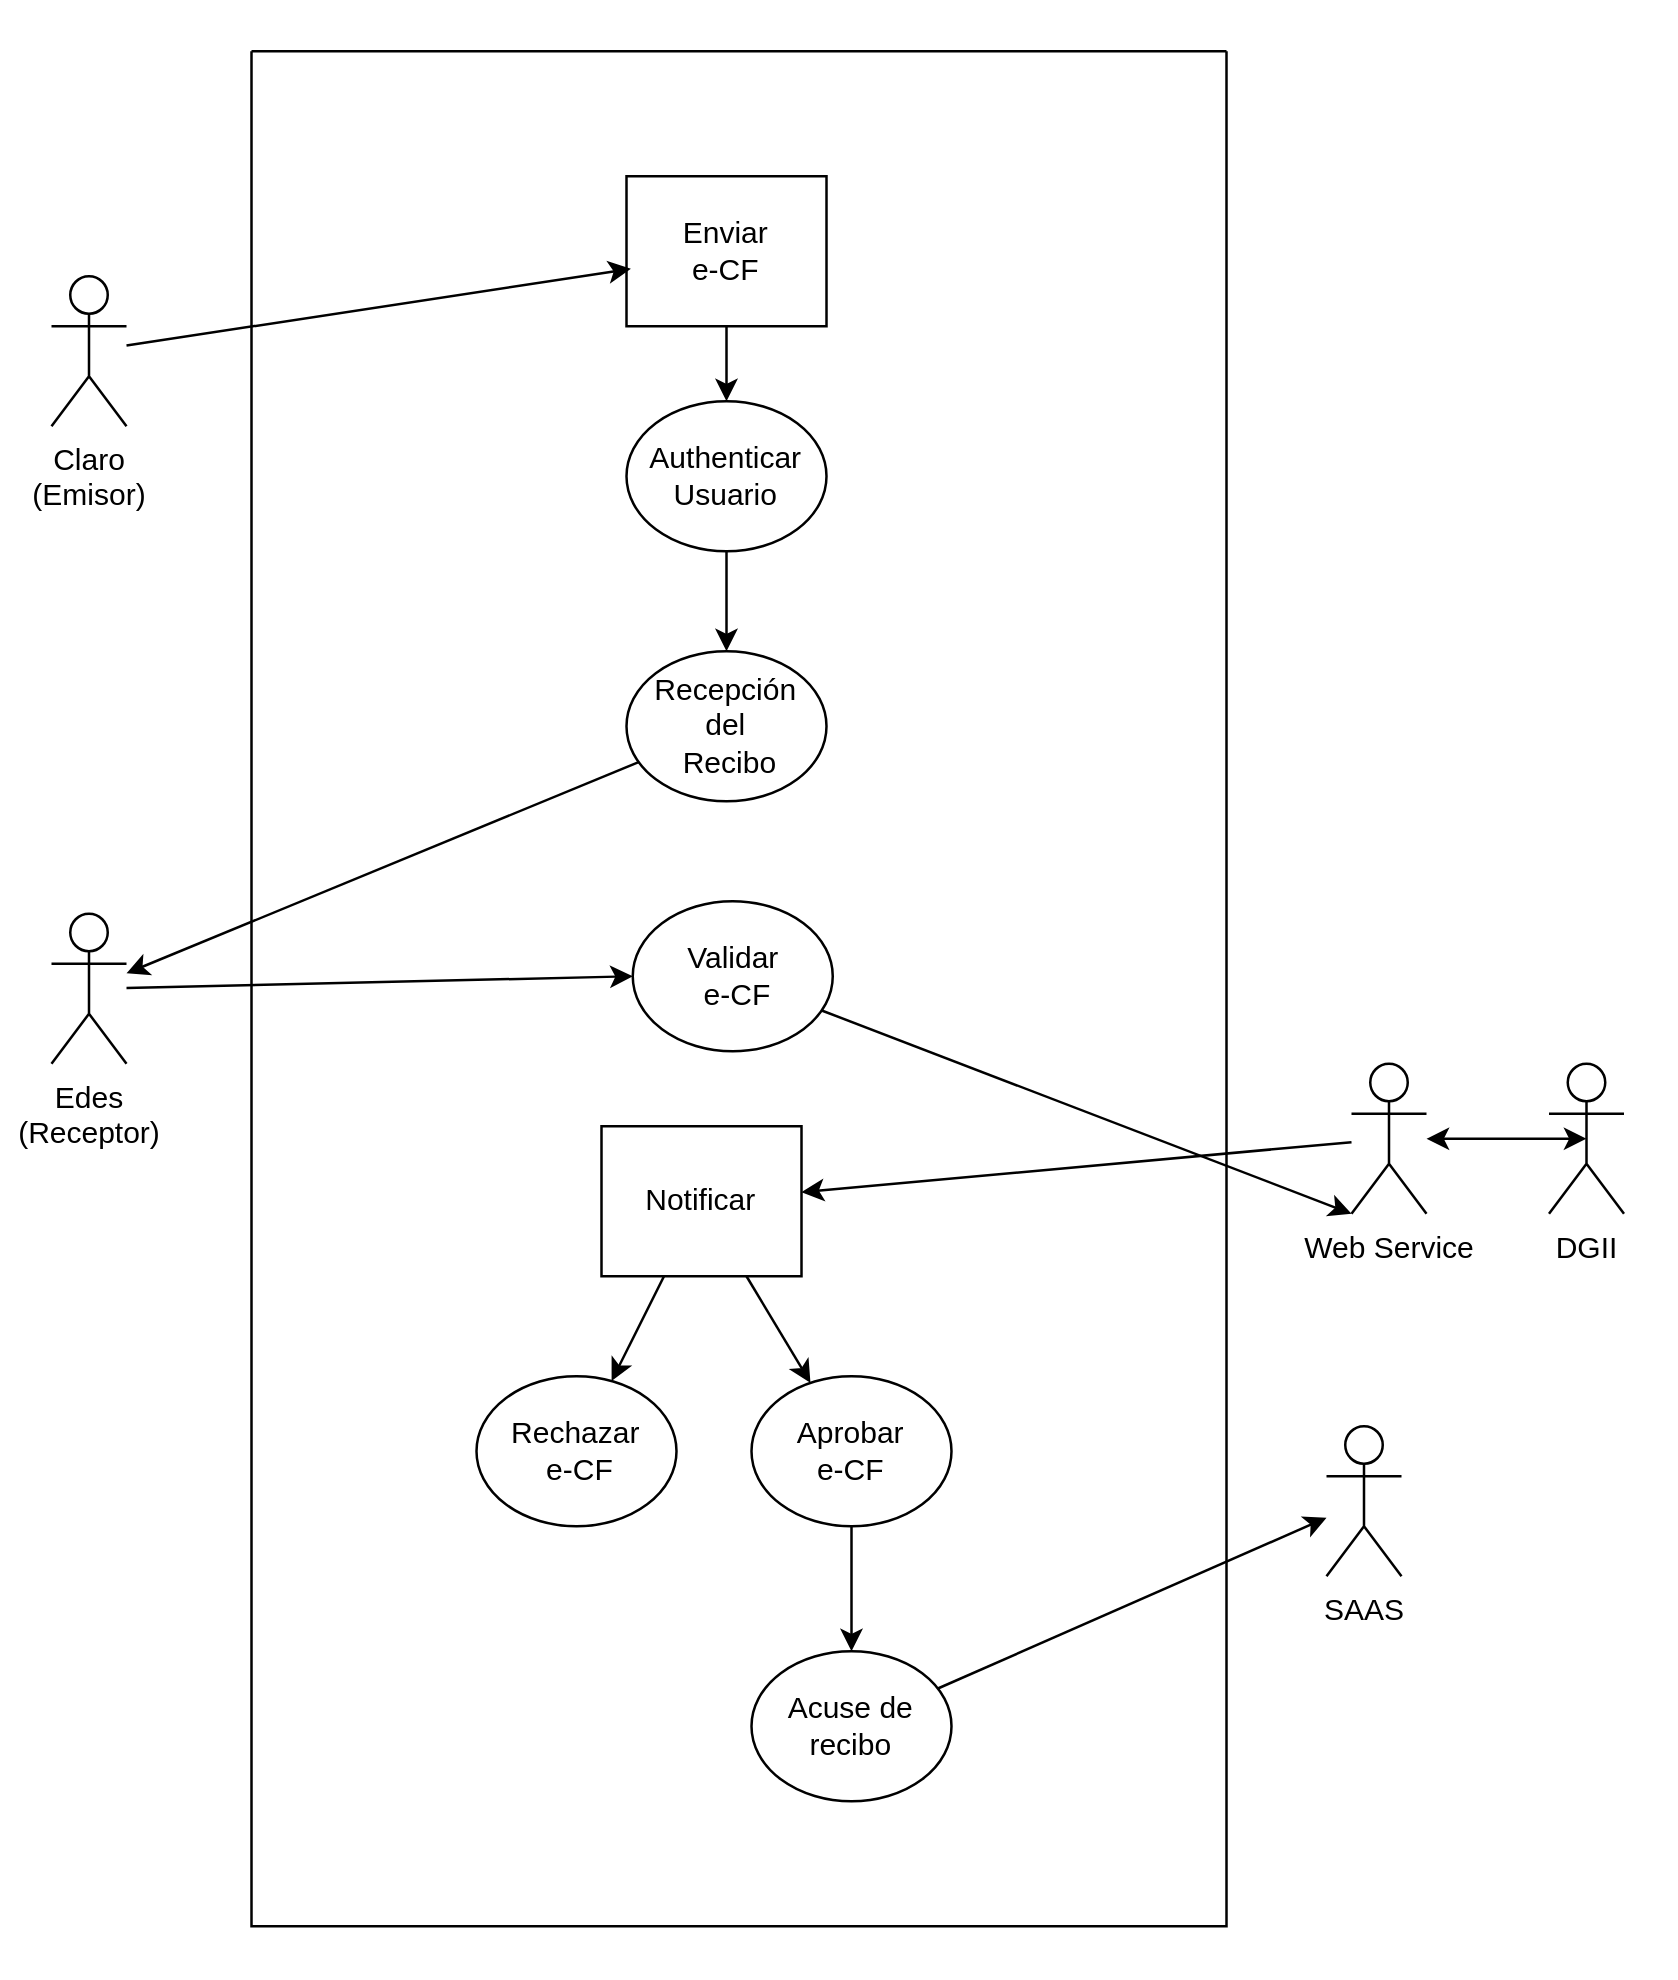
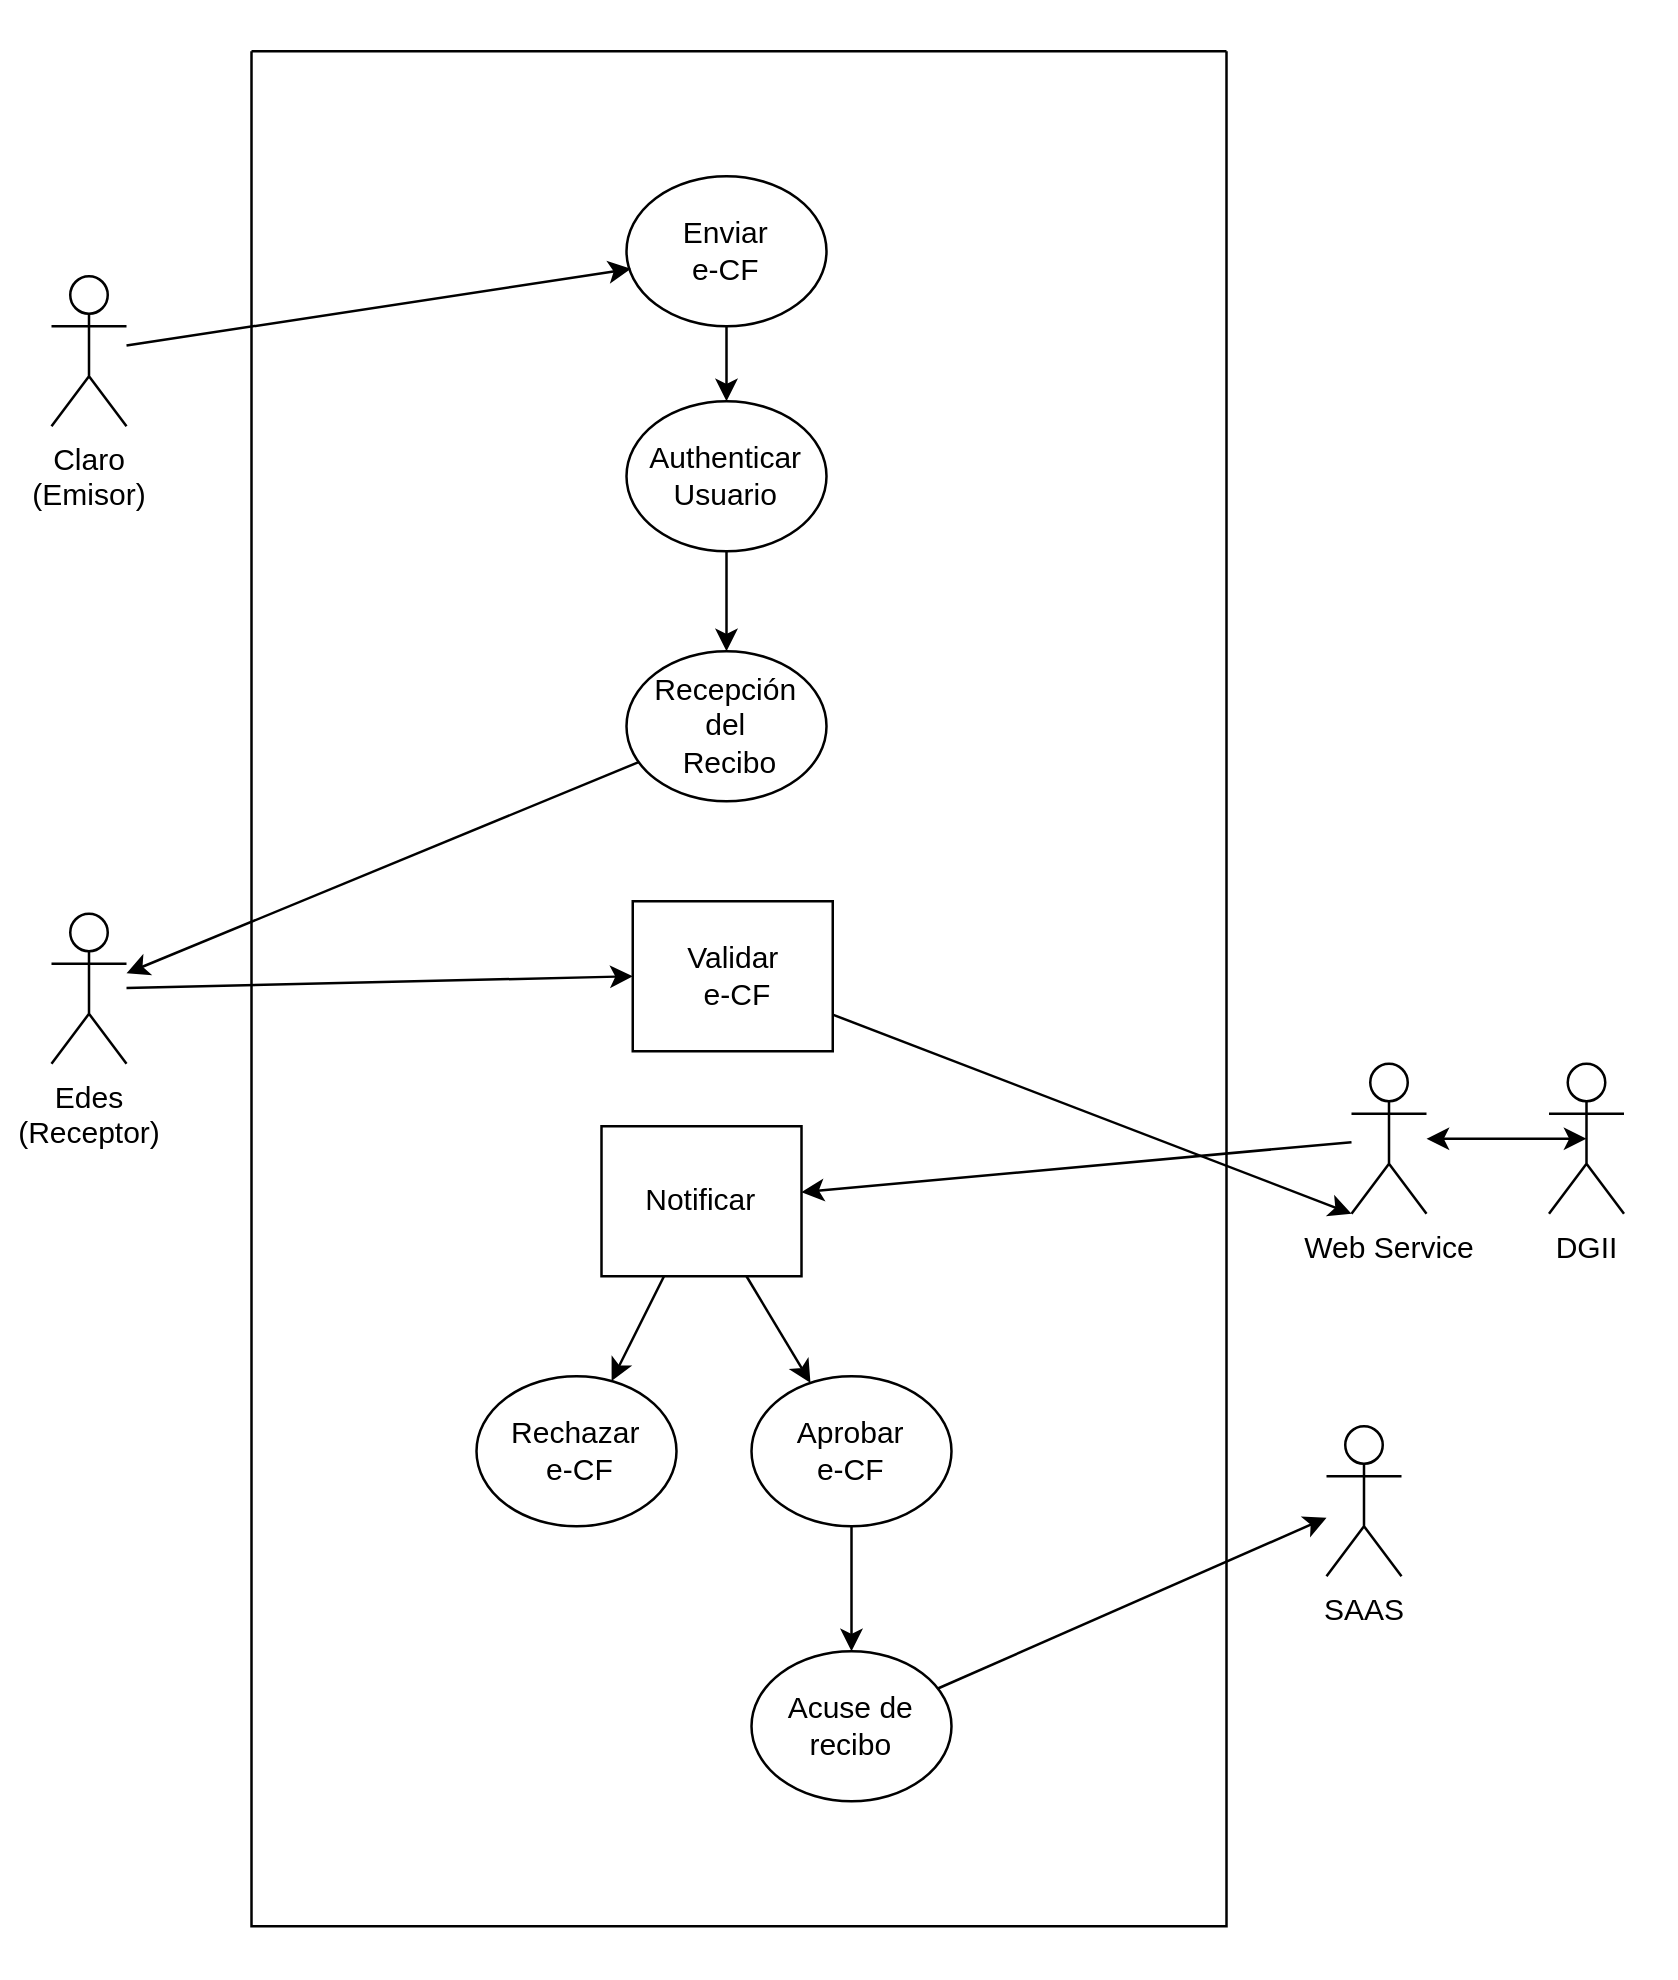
node "Enviar e-CF": shape rectangle -> ellipse
node "Validar e-CF": shape ellipse -> rectangle
